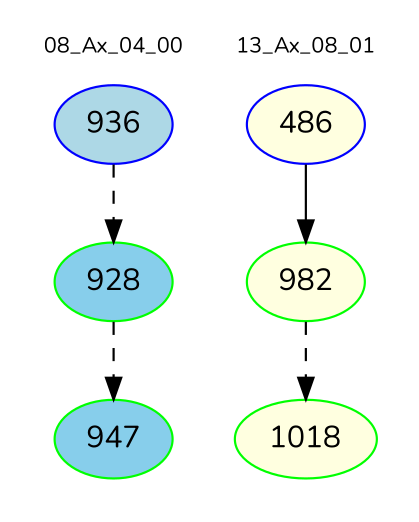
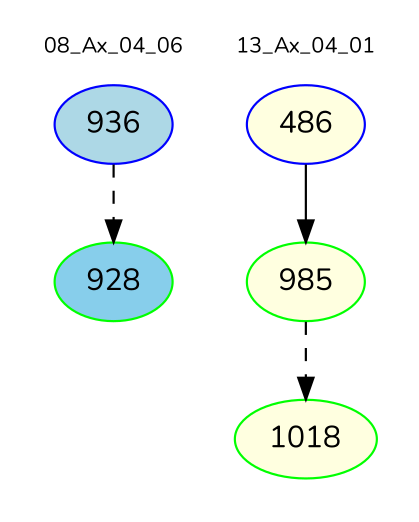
cluster "08_Ax_04_00": label "08_Ax_04_00" -> "08_Ax_04_06"
cluster "13_Ax_08_01": label "13_Ax_08_01" -> "13_Ax_04_01"
node "982": label "982" -> "985"
node "947": removed
